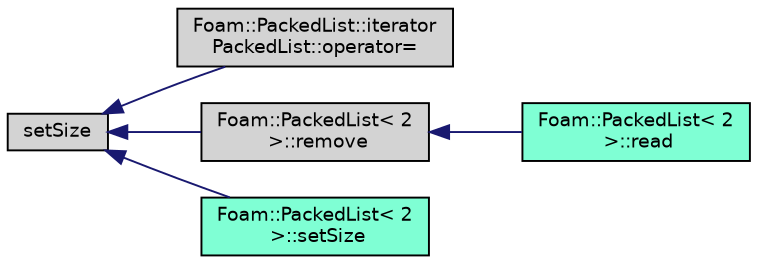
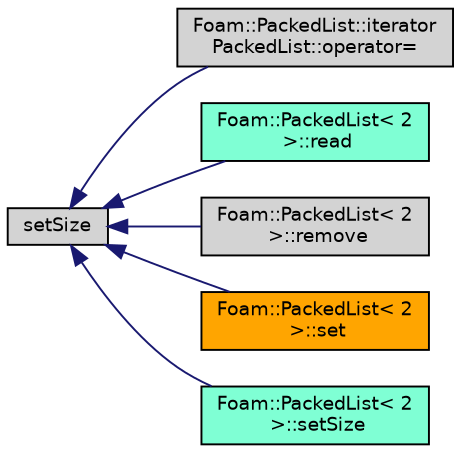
edge "Foam::PackedList< 2 >::read" -> "Foam::PackedList< 2 >::remove": now "Foam::PackedList< 2 >::read" -> "setSize"
node "Foam::PackedList< 2 >::set": added
